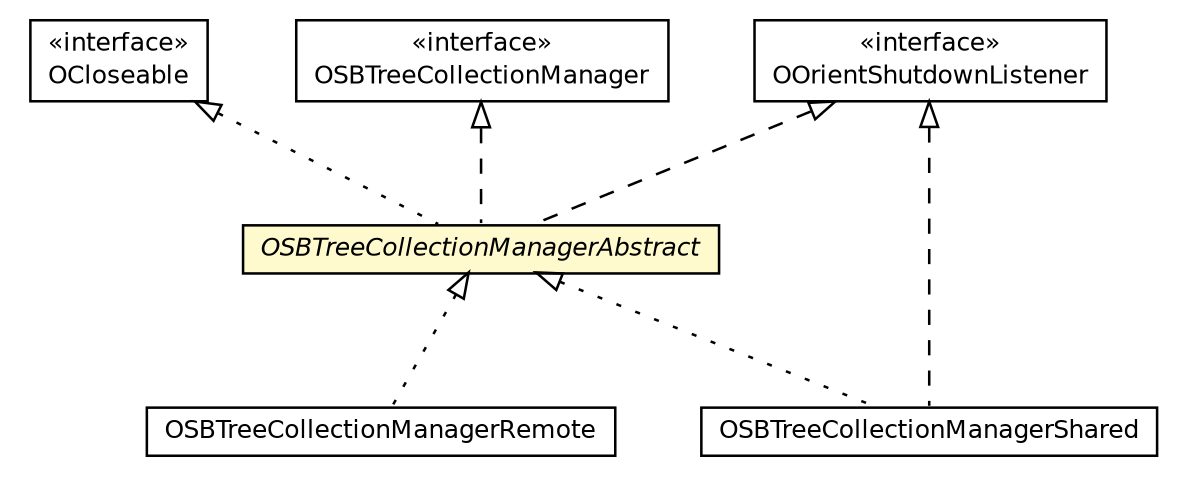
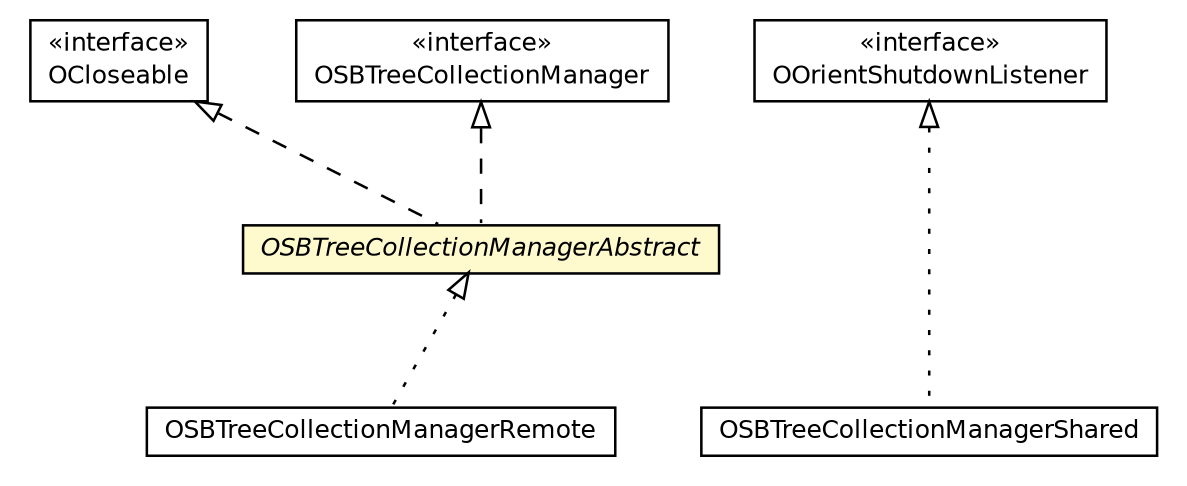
edge "OSBTreeCollectionManagerAbstract" -> "OOrientShutdownListener": removed
edge "OSBTreeCollectionManagerAbstract" -> "OCloseable": style dotted -> dashed
edge "OSBTreeCollectionManagerShared" -> "OOrientShutdownListener": style dashed -> dotted
edge "OSBTreeCollectionManagerShared" -> "OSBTreeCollectionManagerAbstract": removed
